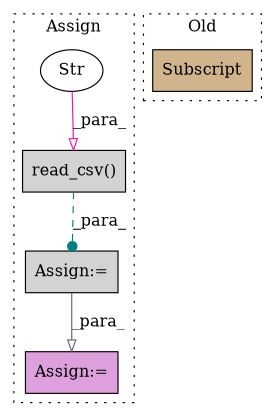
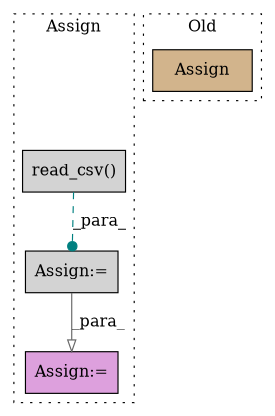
node "Str": removed
node "Subscript": label "Subscript" -> "Assign"
